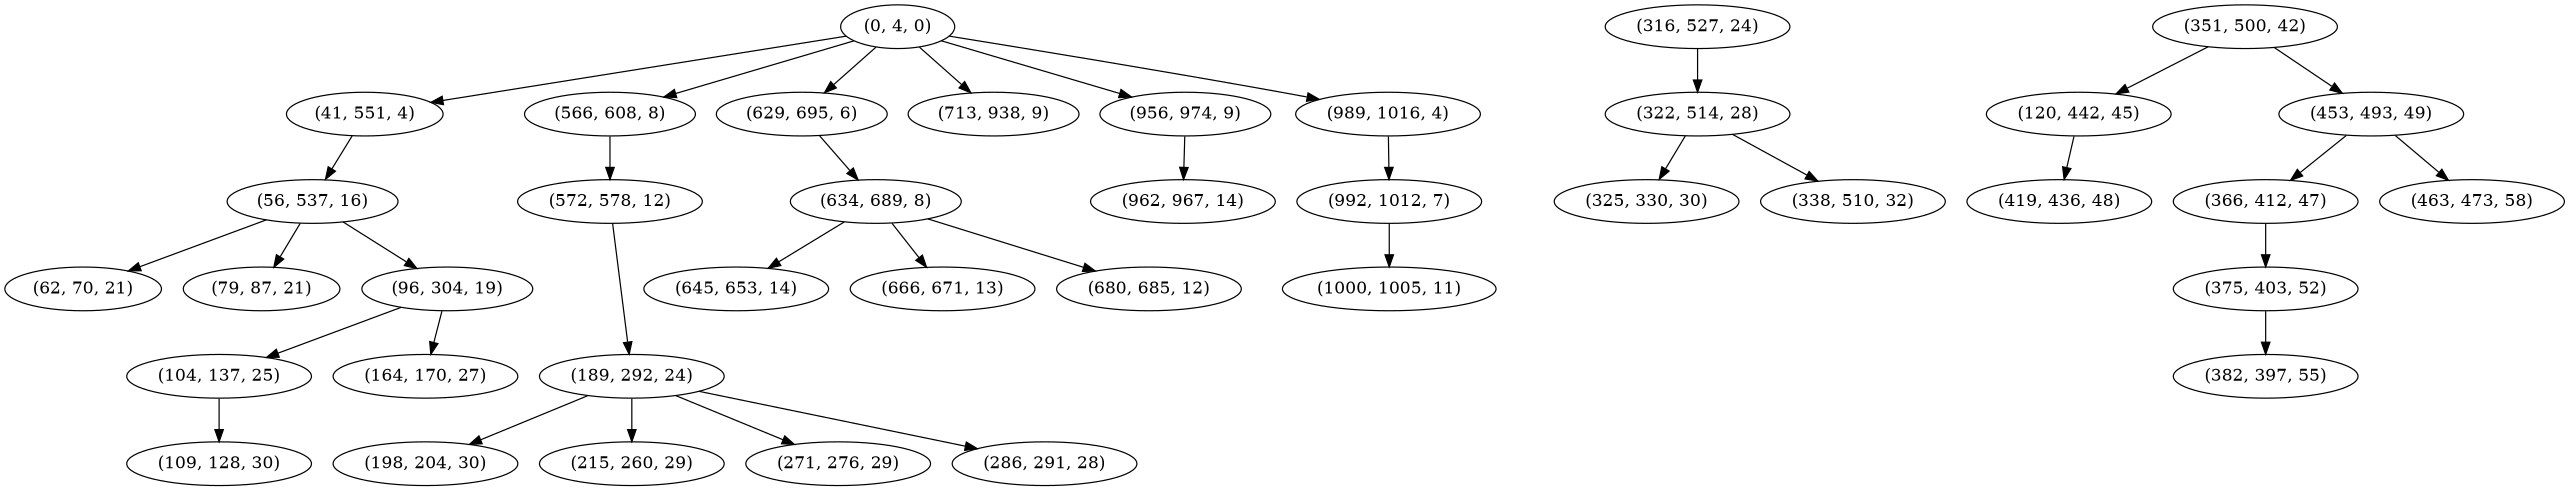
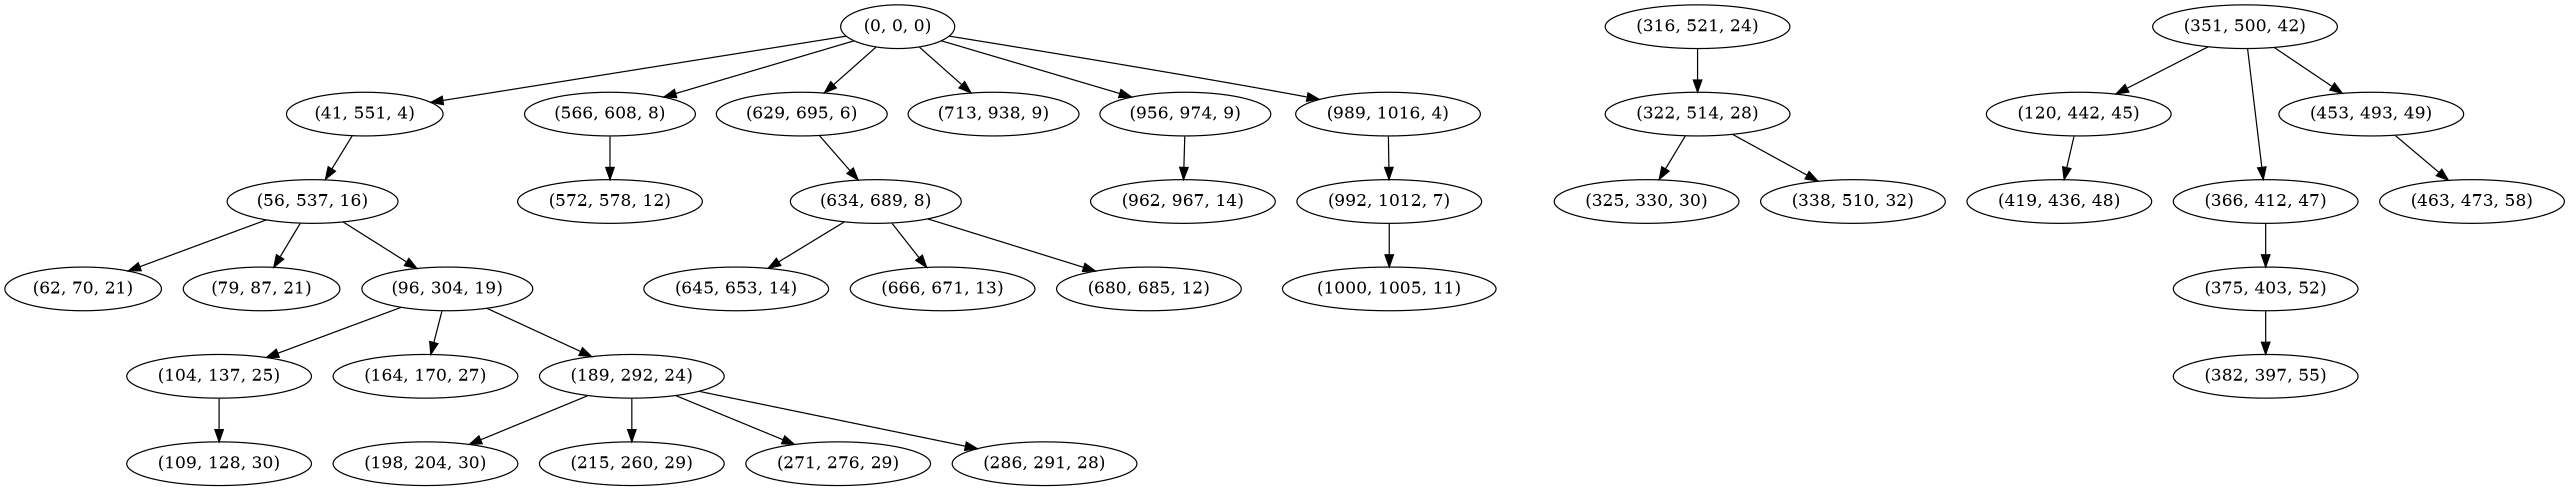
node "(0, 4, 0)": label "(0, 4, 0)" -> "(0, 0, 0)"
node "(316, 527, 24)": label "(316, 527, 24)" -> "(316, 521, 24)"
edge "(453, 493, 49)" -> "(366, 412, 47)": now "(351, 500, 42)" -> "(366, 412, 47)"
edge "(572, 578, 12)" -> "(189, 292, 24)": now "(96, 304, 19)" -> "(189, 292, 24)"
